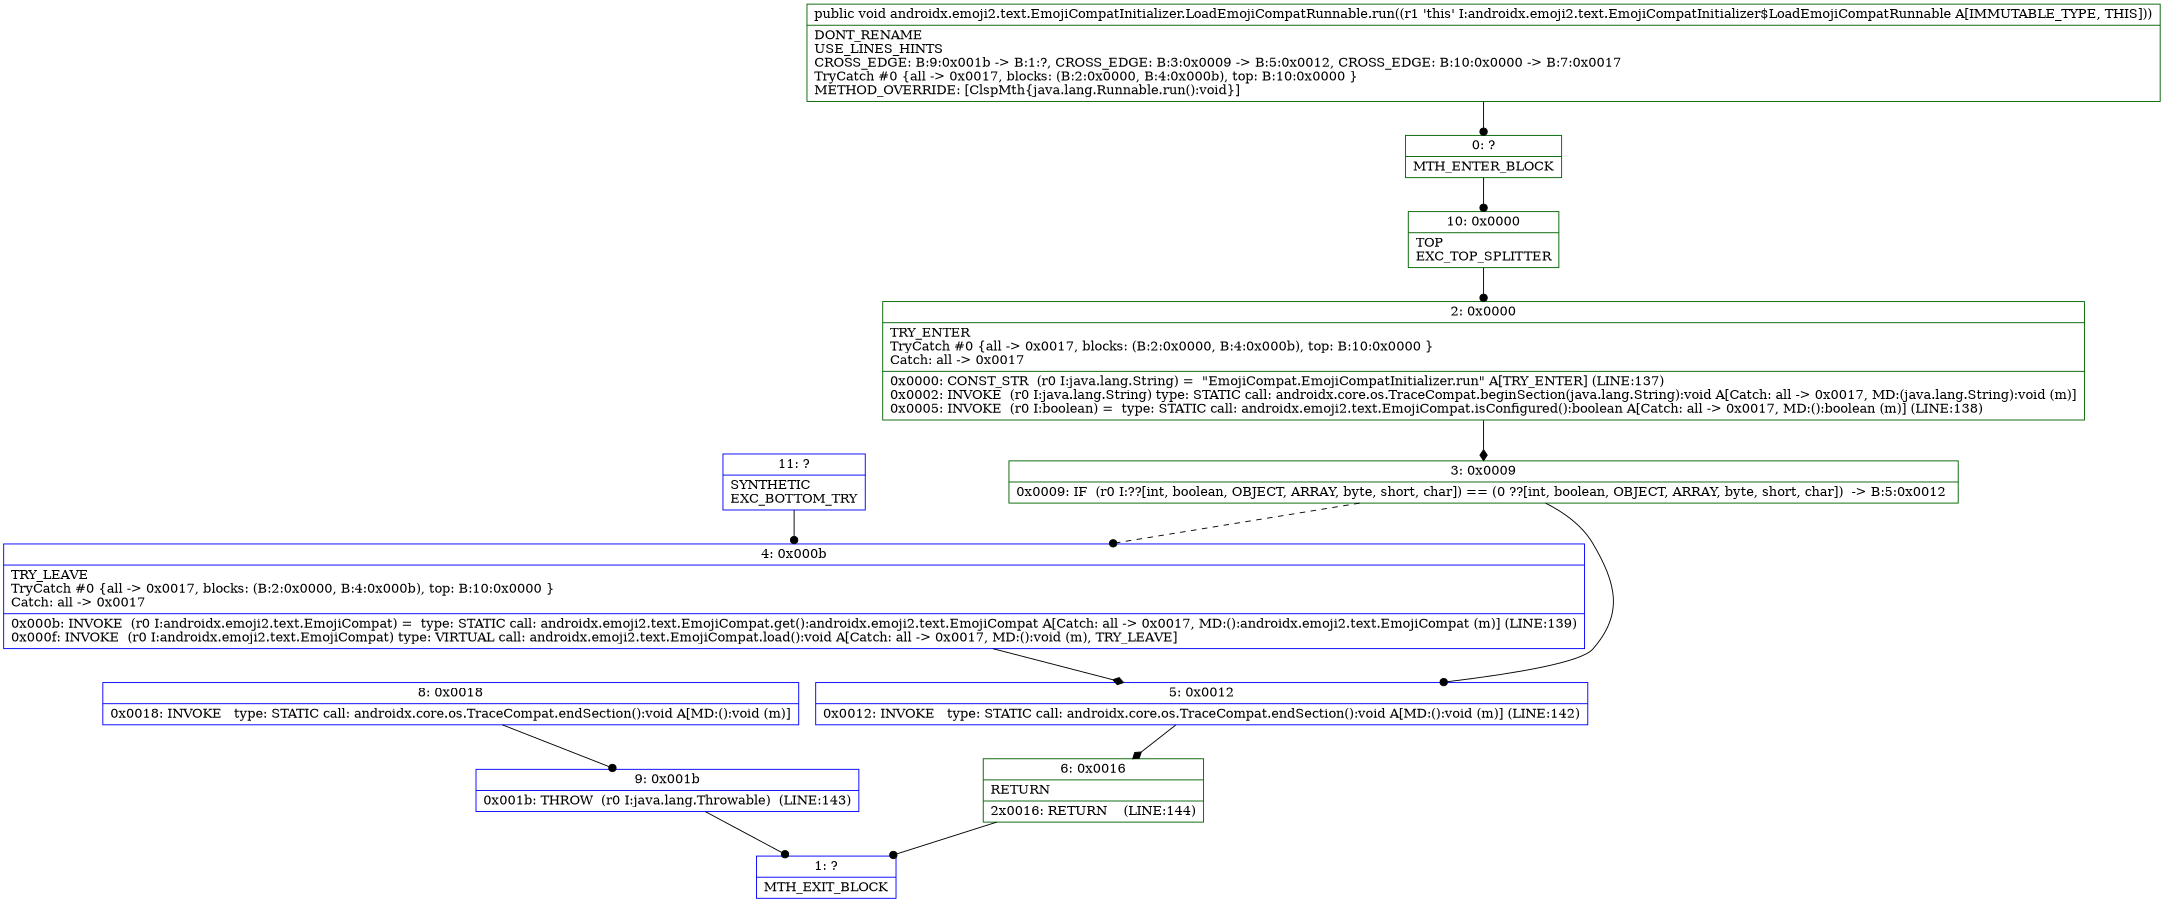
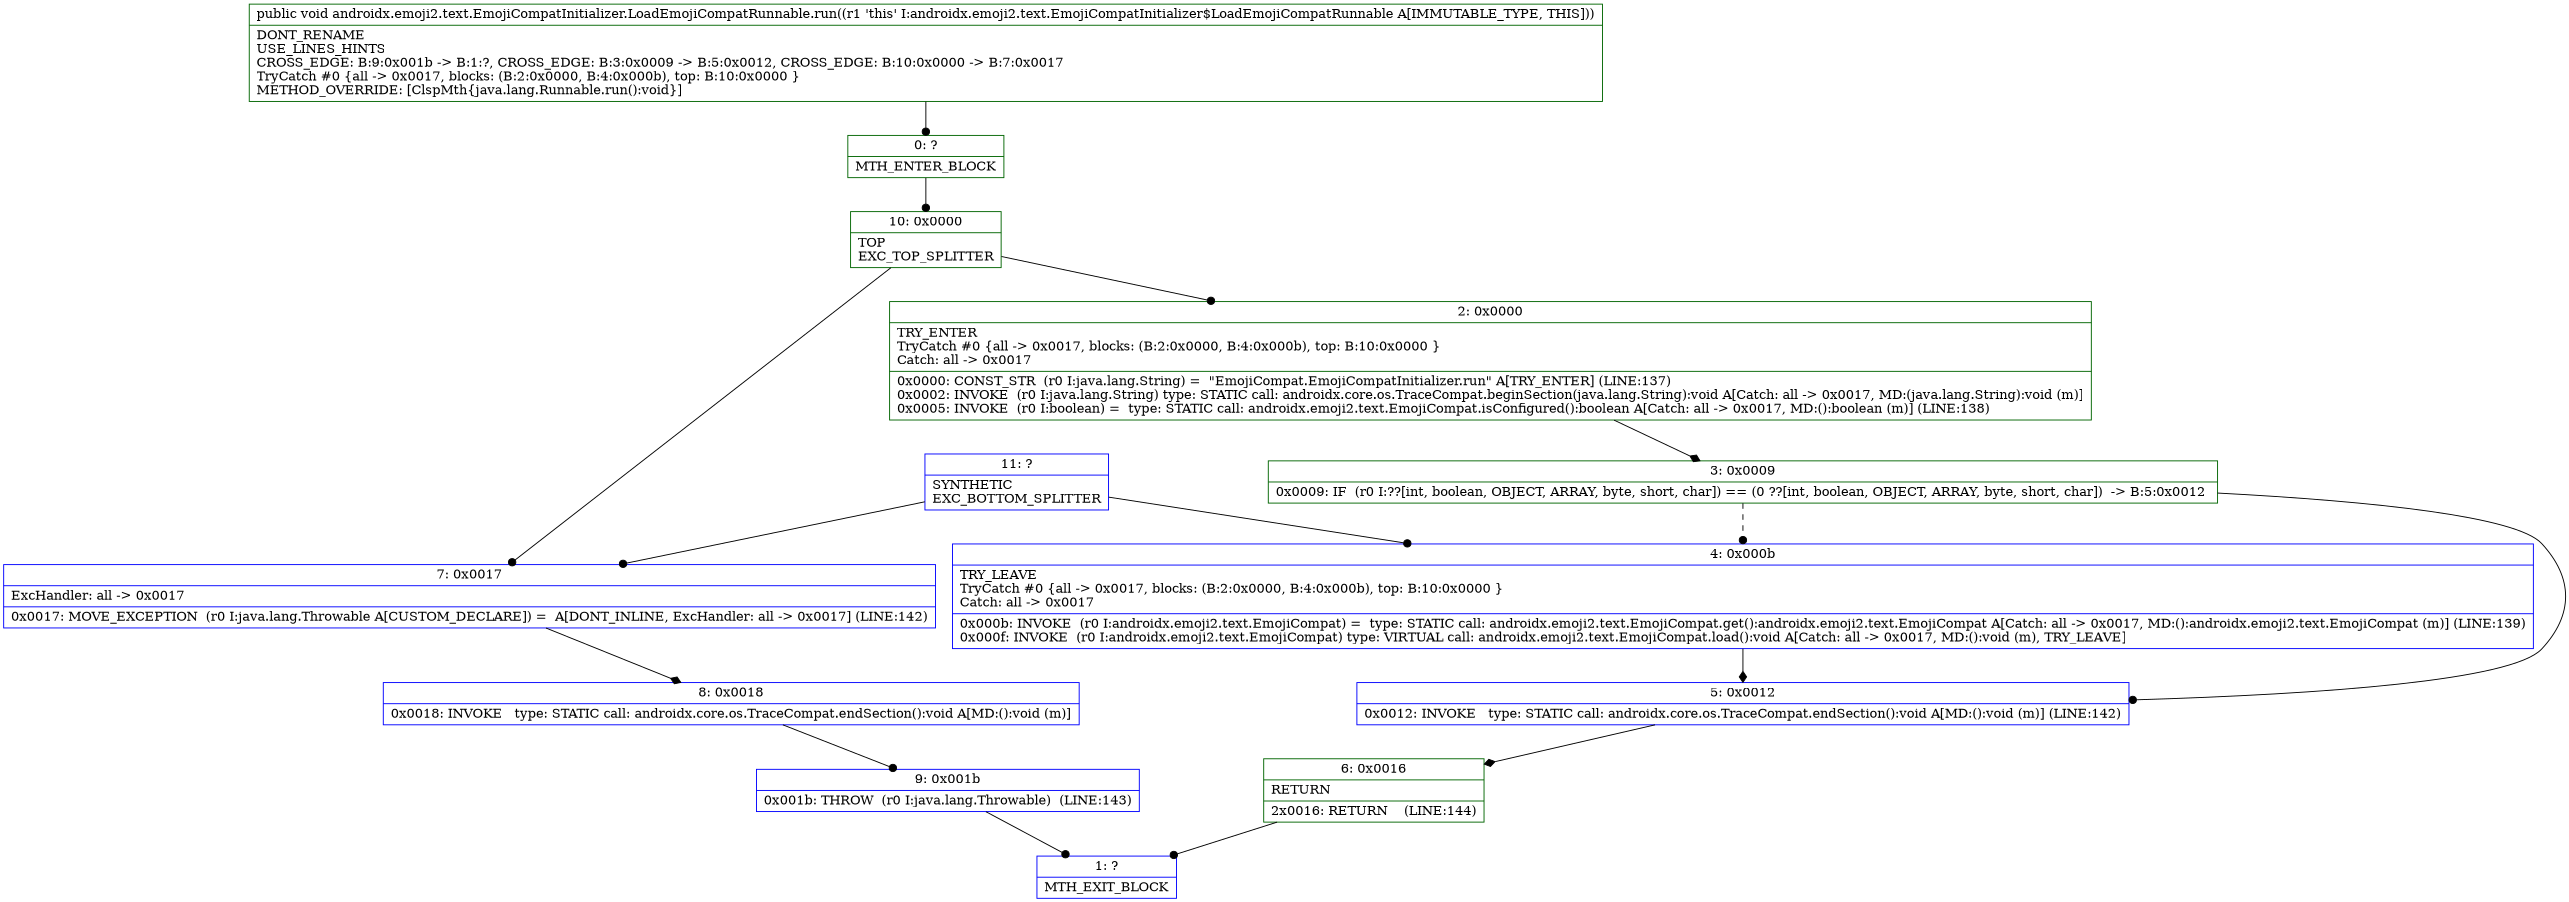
node "11: ?": text "EXC_BOTTOM_TRY" -> "EXC_BOTTOM_SPLITTER"
node "7: 0x0017": added
